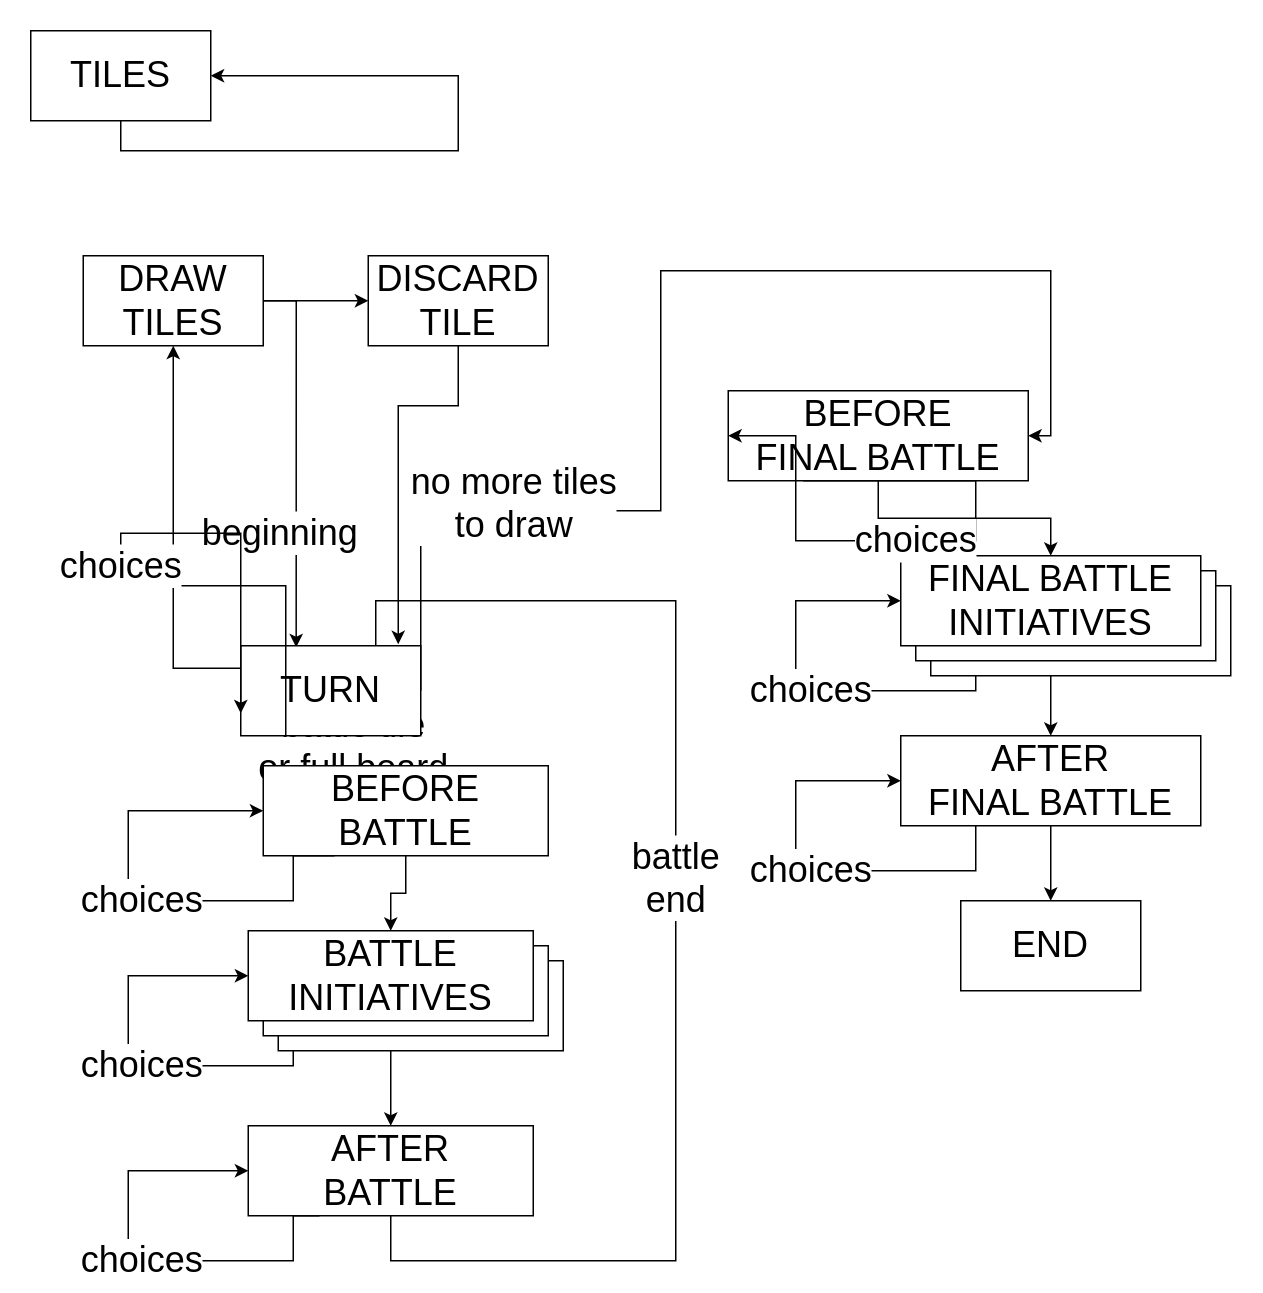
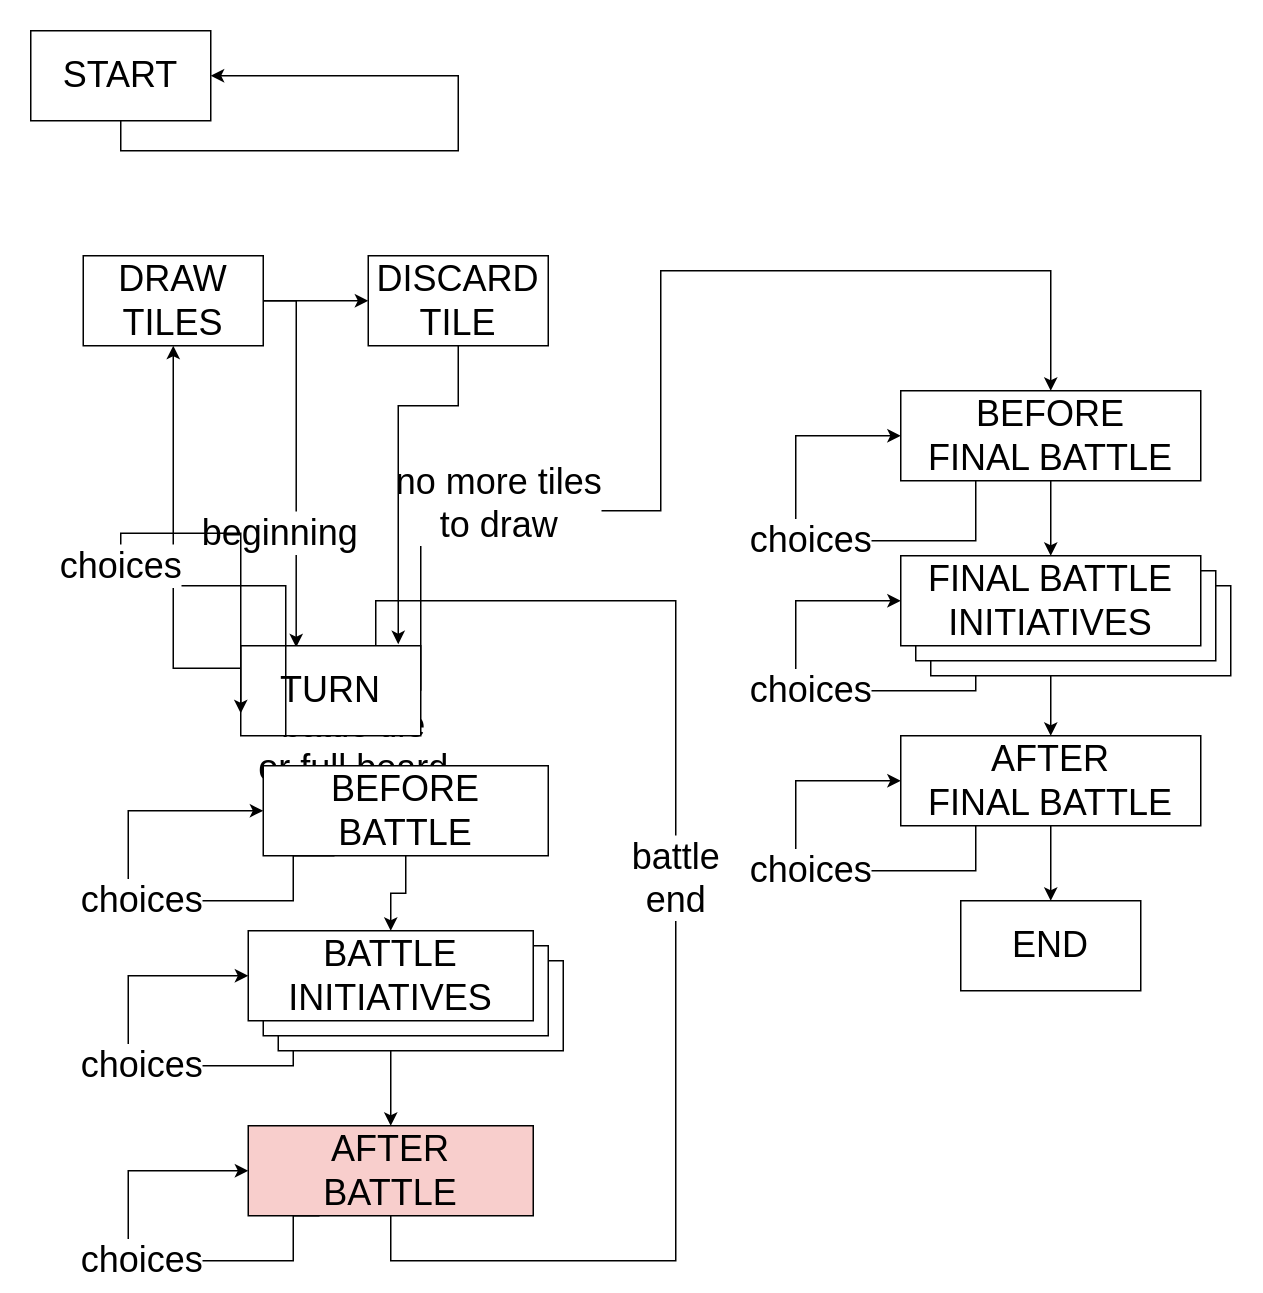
node "TILES": label "TILES" -> "START"
node "BEFORE FINAL BATTLE": moved (878, 436) -> (1051, 436)
node "AFTER BATTLE": fillcolor #ffffff -> #f8cecc
